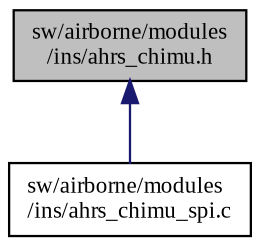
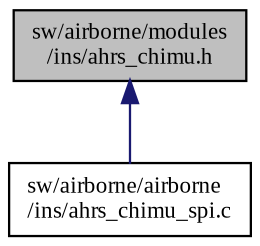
node "sw/airborne/modules /ins/ahrs_chimu_spi.c": label "sw/airborne/modules /ins/ahrs_chimu_spi.c" -> "sw/airborne/airborne /ins/ahrs_chimu_spi.c"
